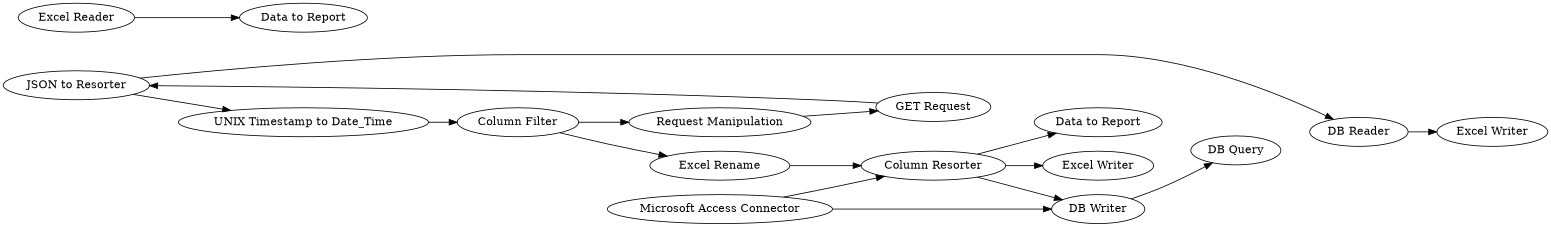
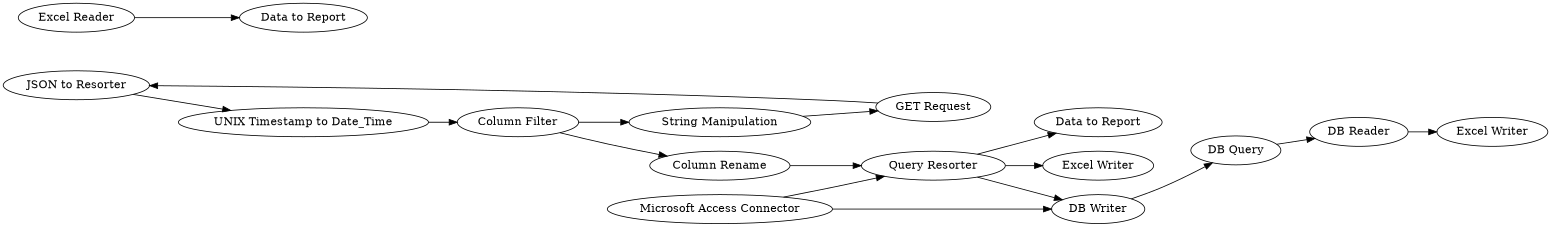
edge "JSON to Resorter" -> "DB Reader": now "DB Query" -> "DB Reader"
node "Request Manipulation": label "Request Manipulation" -> "String Manipulation"
node "Excel Rename": label "Excel Rename" -> "Column Rename"
node "Column Resorter": label "Column Resorter" -> "Query Resorter"
